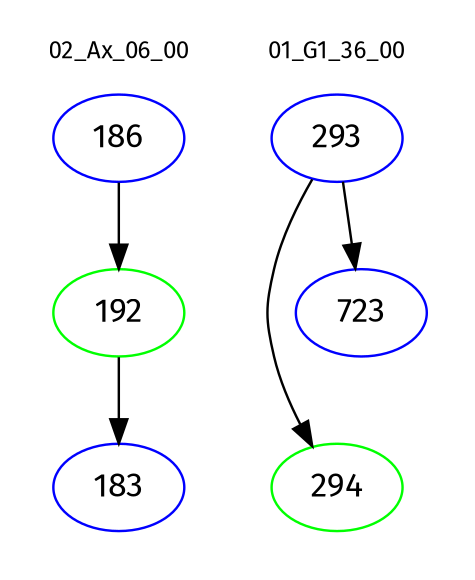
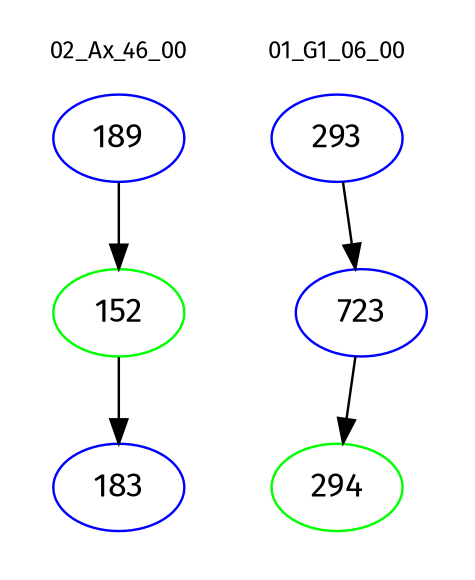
cluster "02_Ax_06_00": label "02_Ax_06_00" -> "02_Ax_46_00"
cluster "01_G1_36_00": label "01_G1_36_00" -> "01_G1_06_00"
node "186": label "186" -> "189"
edge "293" -> "294": now "723" -> "294"
node "192": label "192" -> "152"
